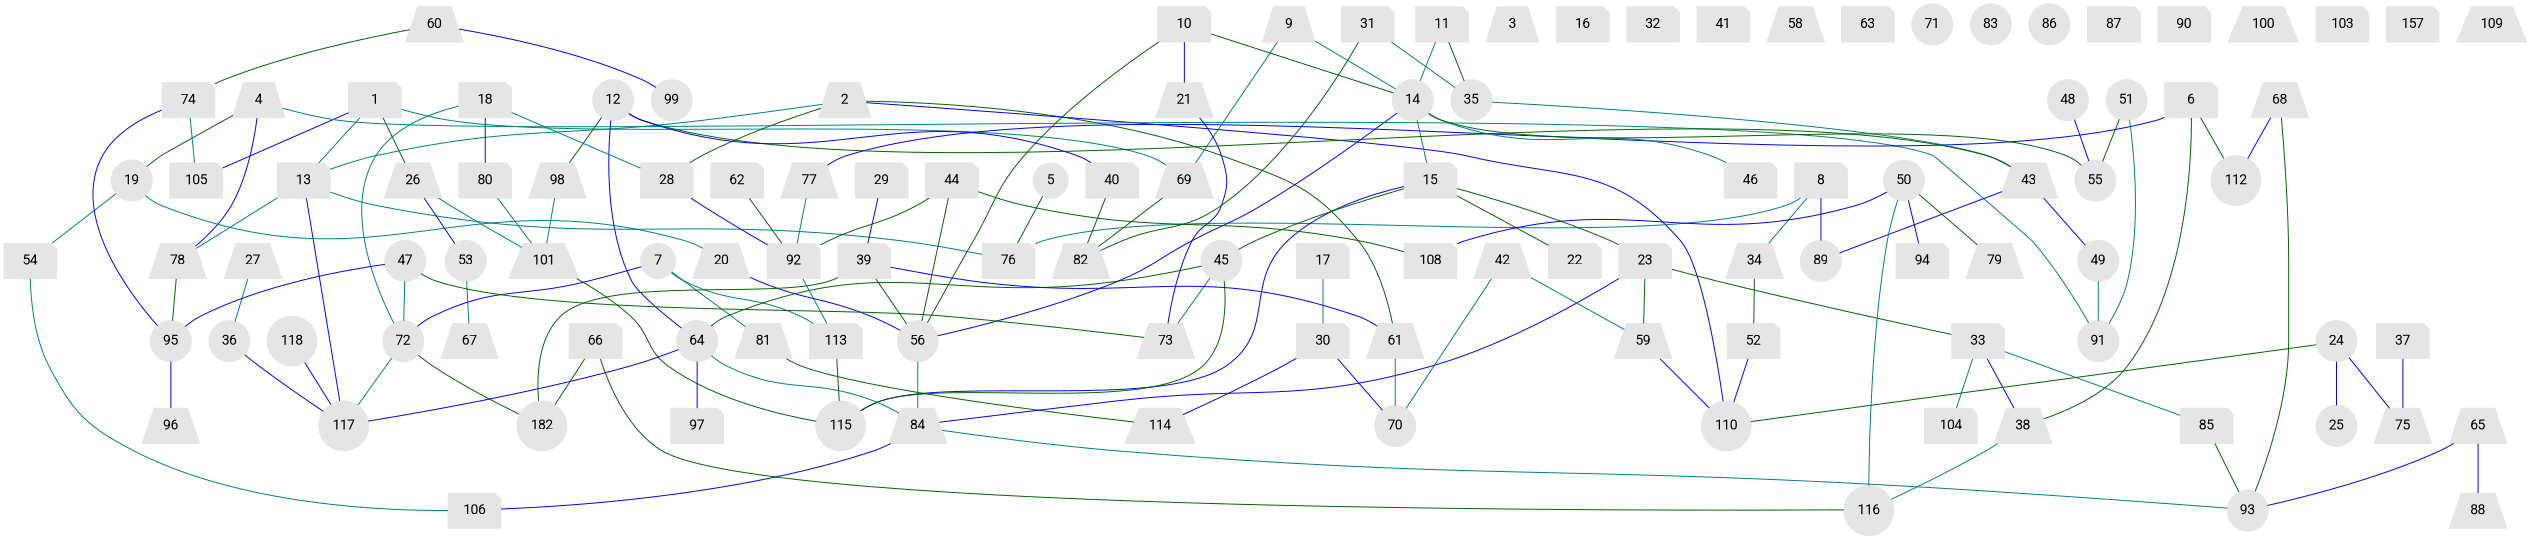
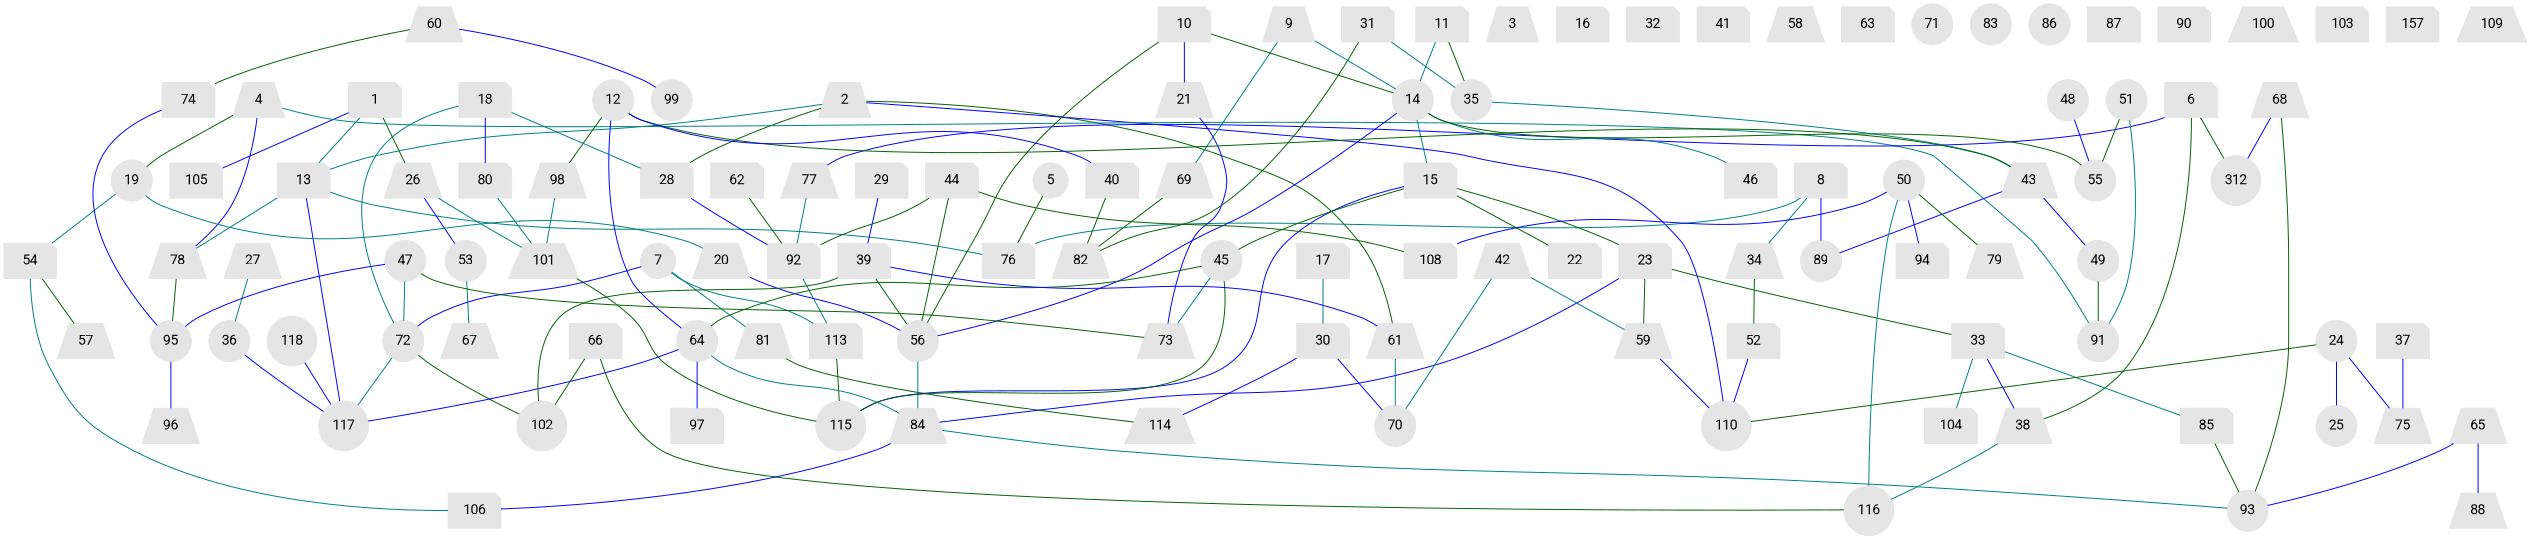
edge "1" -- "69": removed
edge "74" -- "105": removed
node "112": label "112" -> "312"
edge "49" -- "91": color teal -> darkgreen
node "57": added
node "182": label "182" -> "102"
